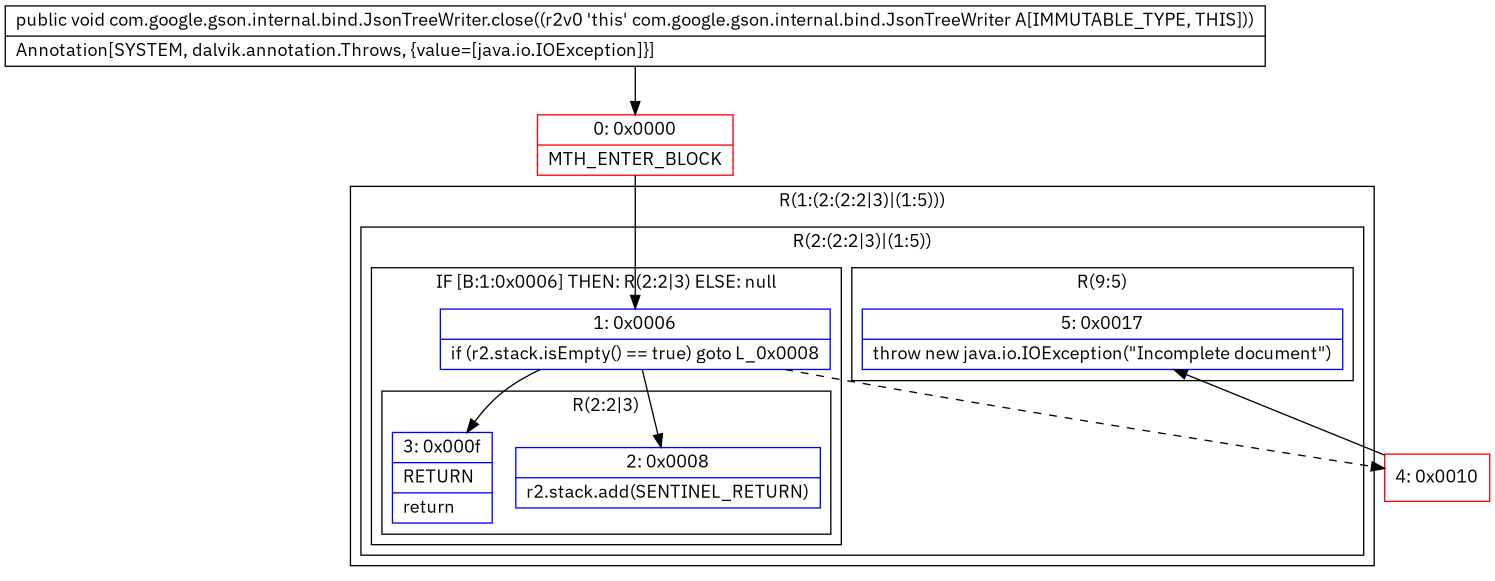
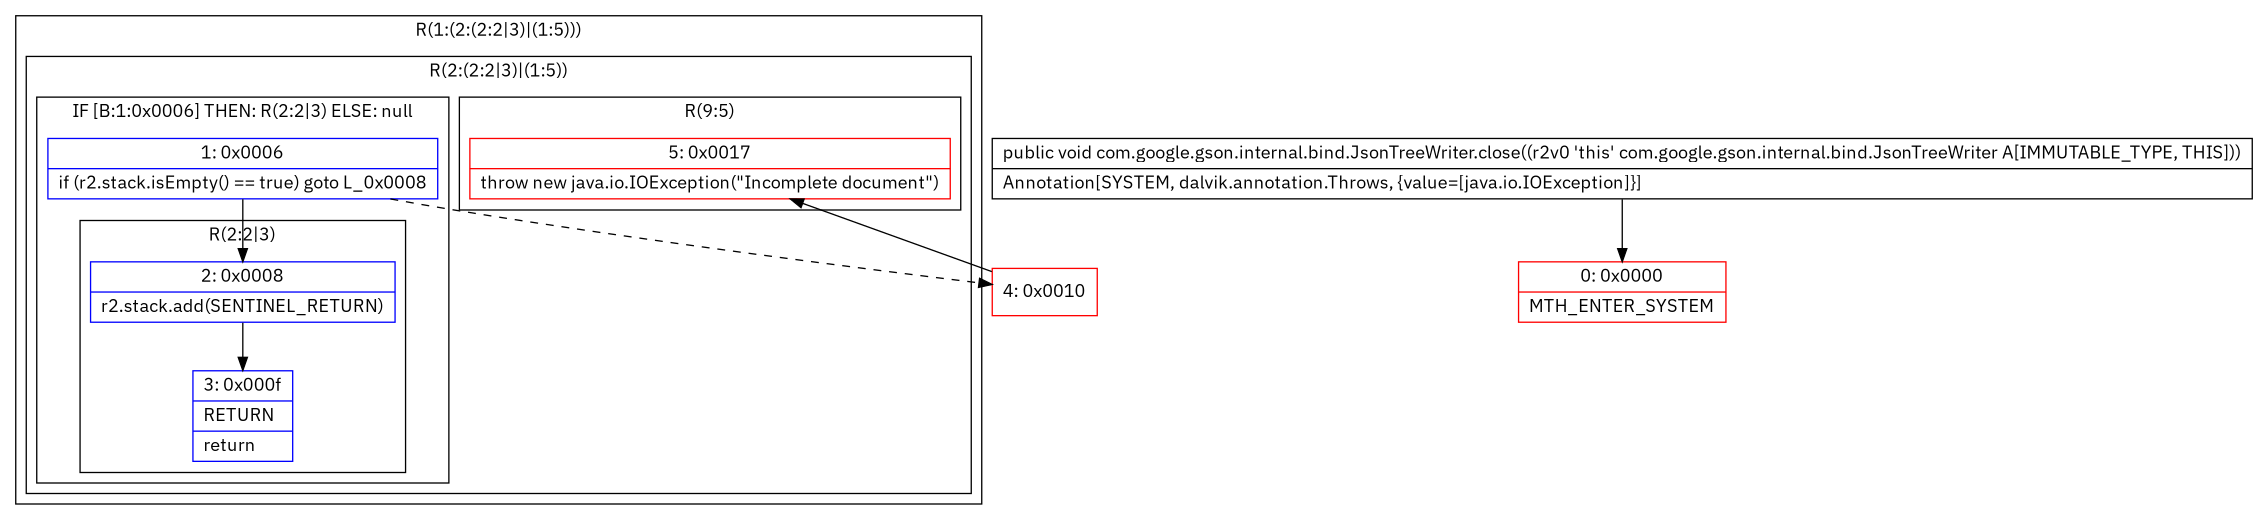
node "0: 0x0000": text "MTH_ENTER_BLOCK" -> "MTH_ENTER_SYSTEM"
edge "0: 0x0000" -> "1: 0x0006": removed
node "5: 0x0017": color blue -> red
edge "1: 0x0006" -> "3: 0x000f": now "2: 0x0008" -> "3: 0x000f"
